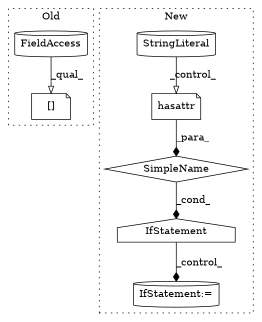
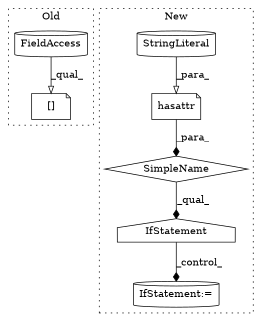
edge "StringLiteral" -> "hasattr": label "_control_" -> "_para_"
edge "SimpleName" -> "IfStatement": label "_cond_" -> "_qual_"
